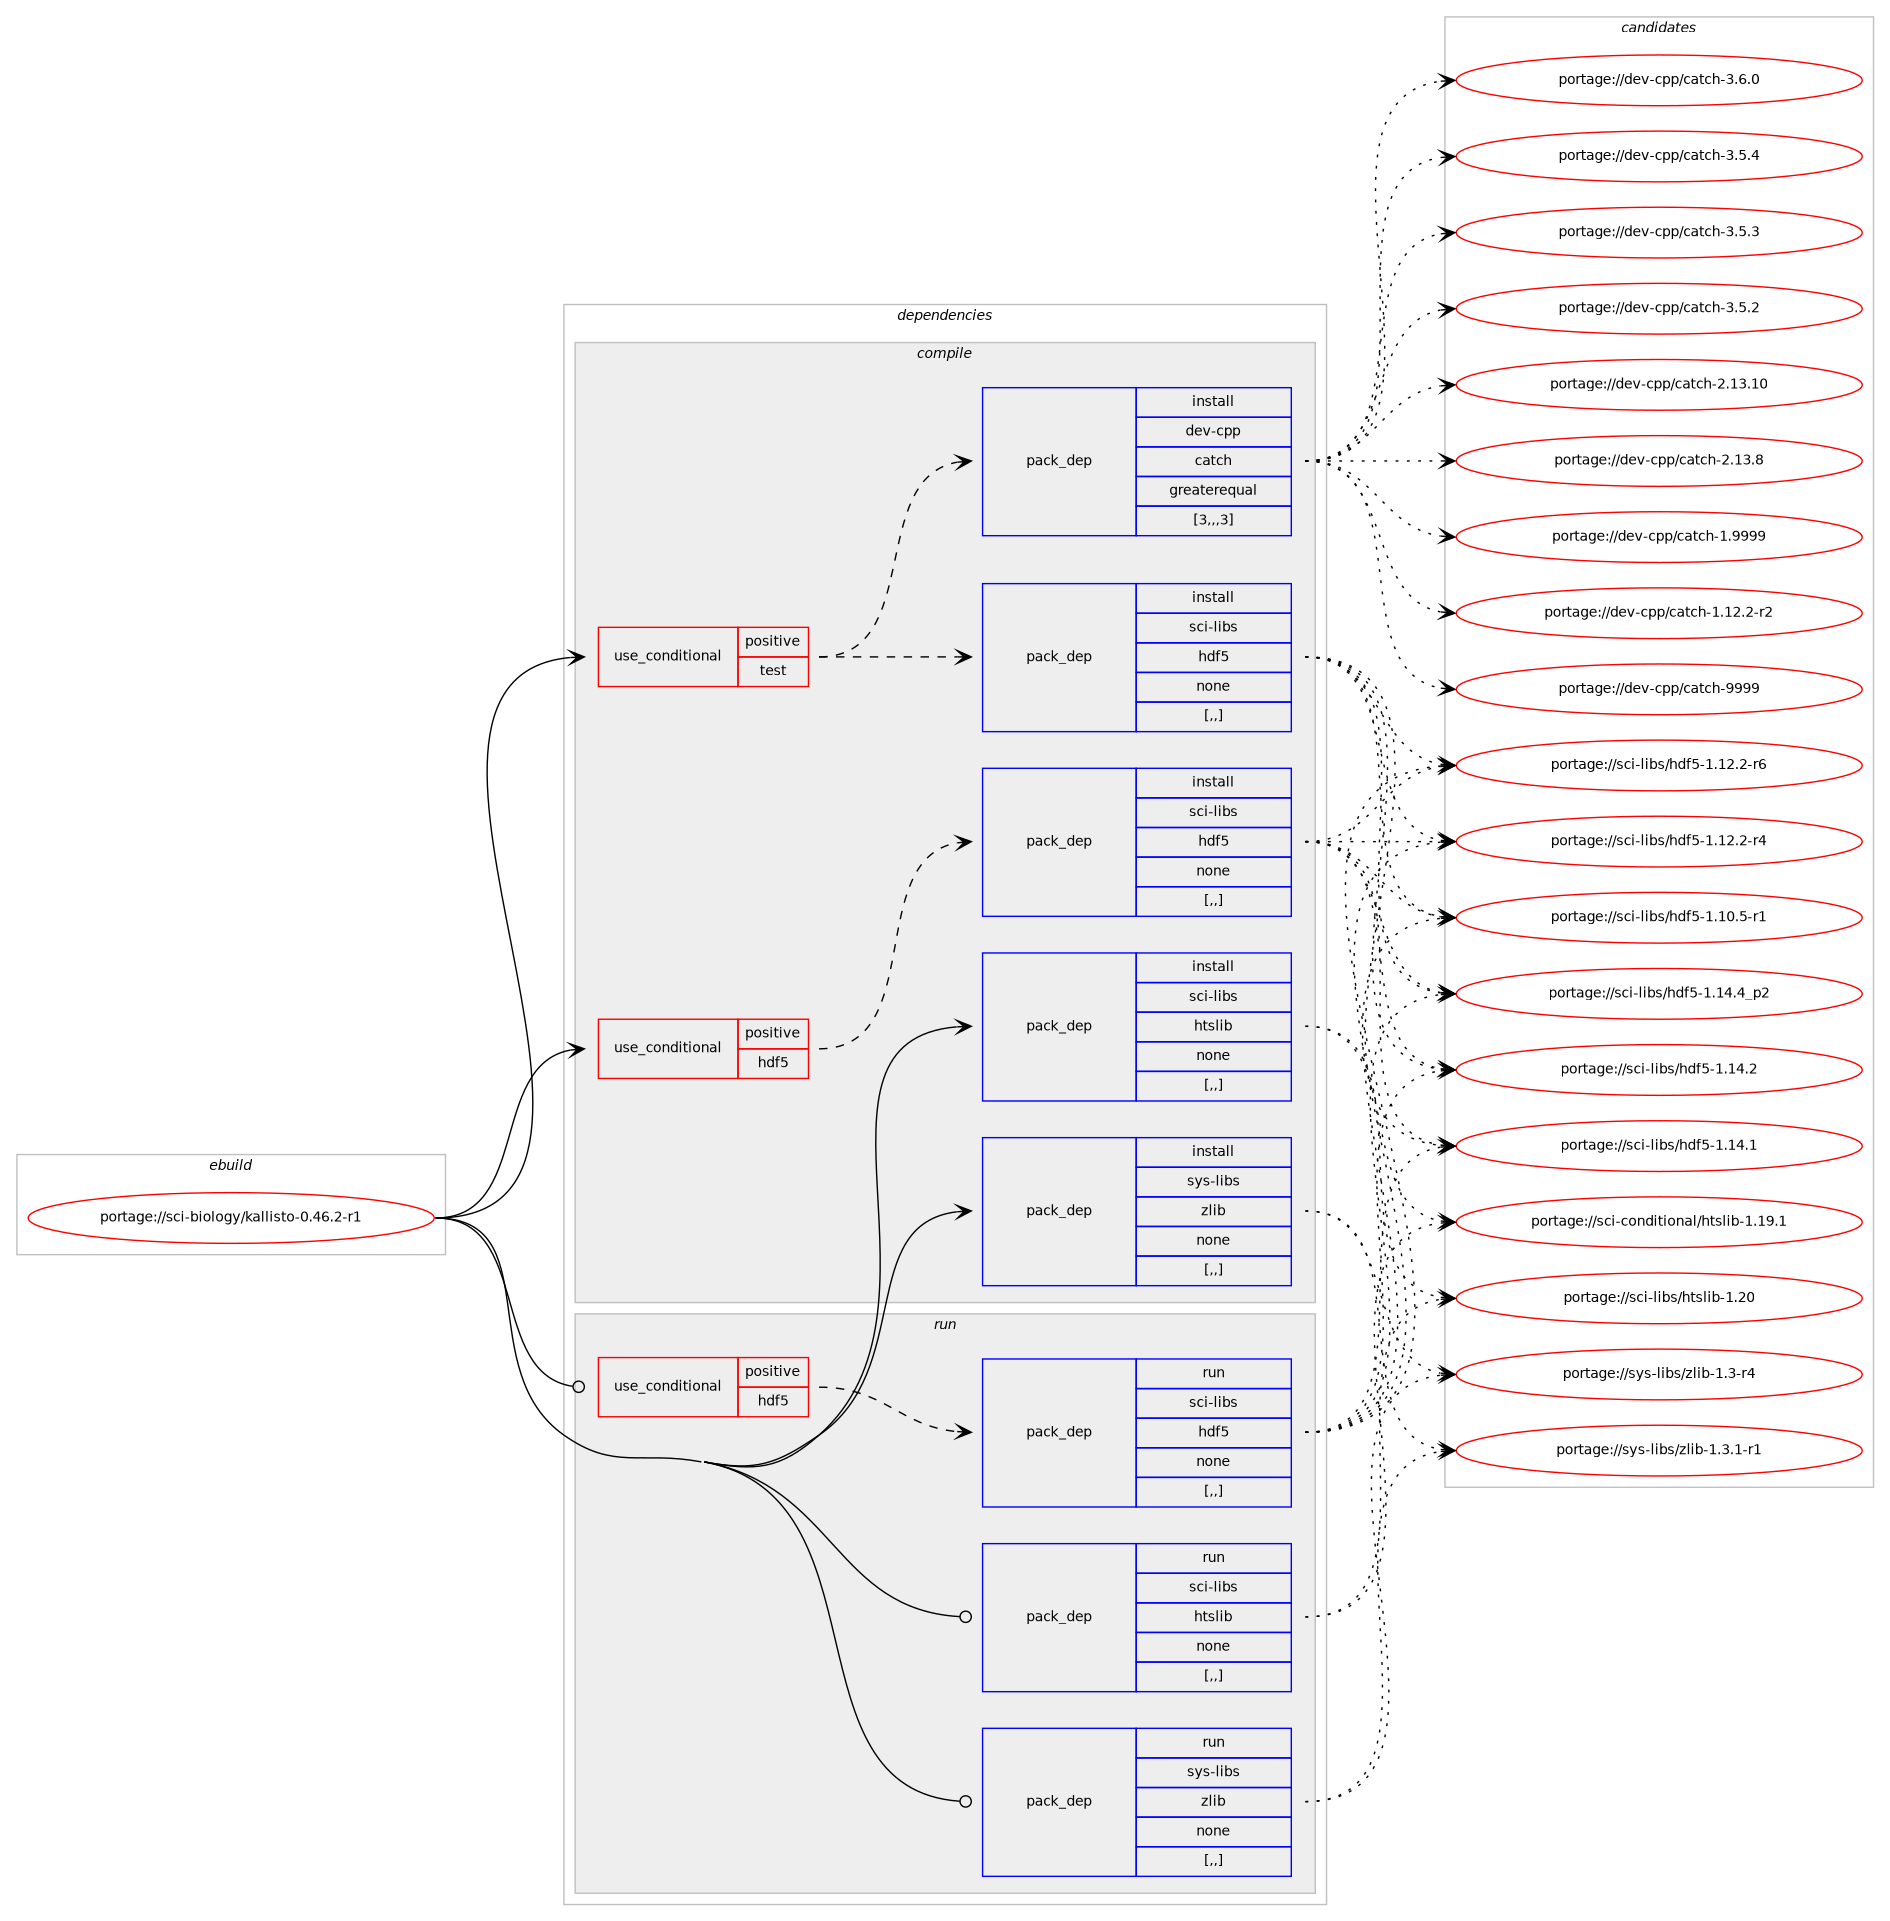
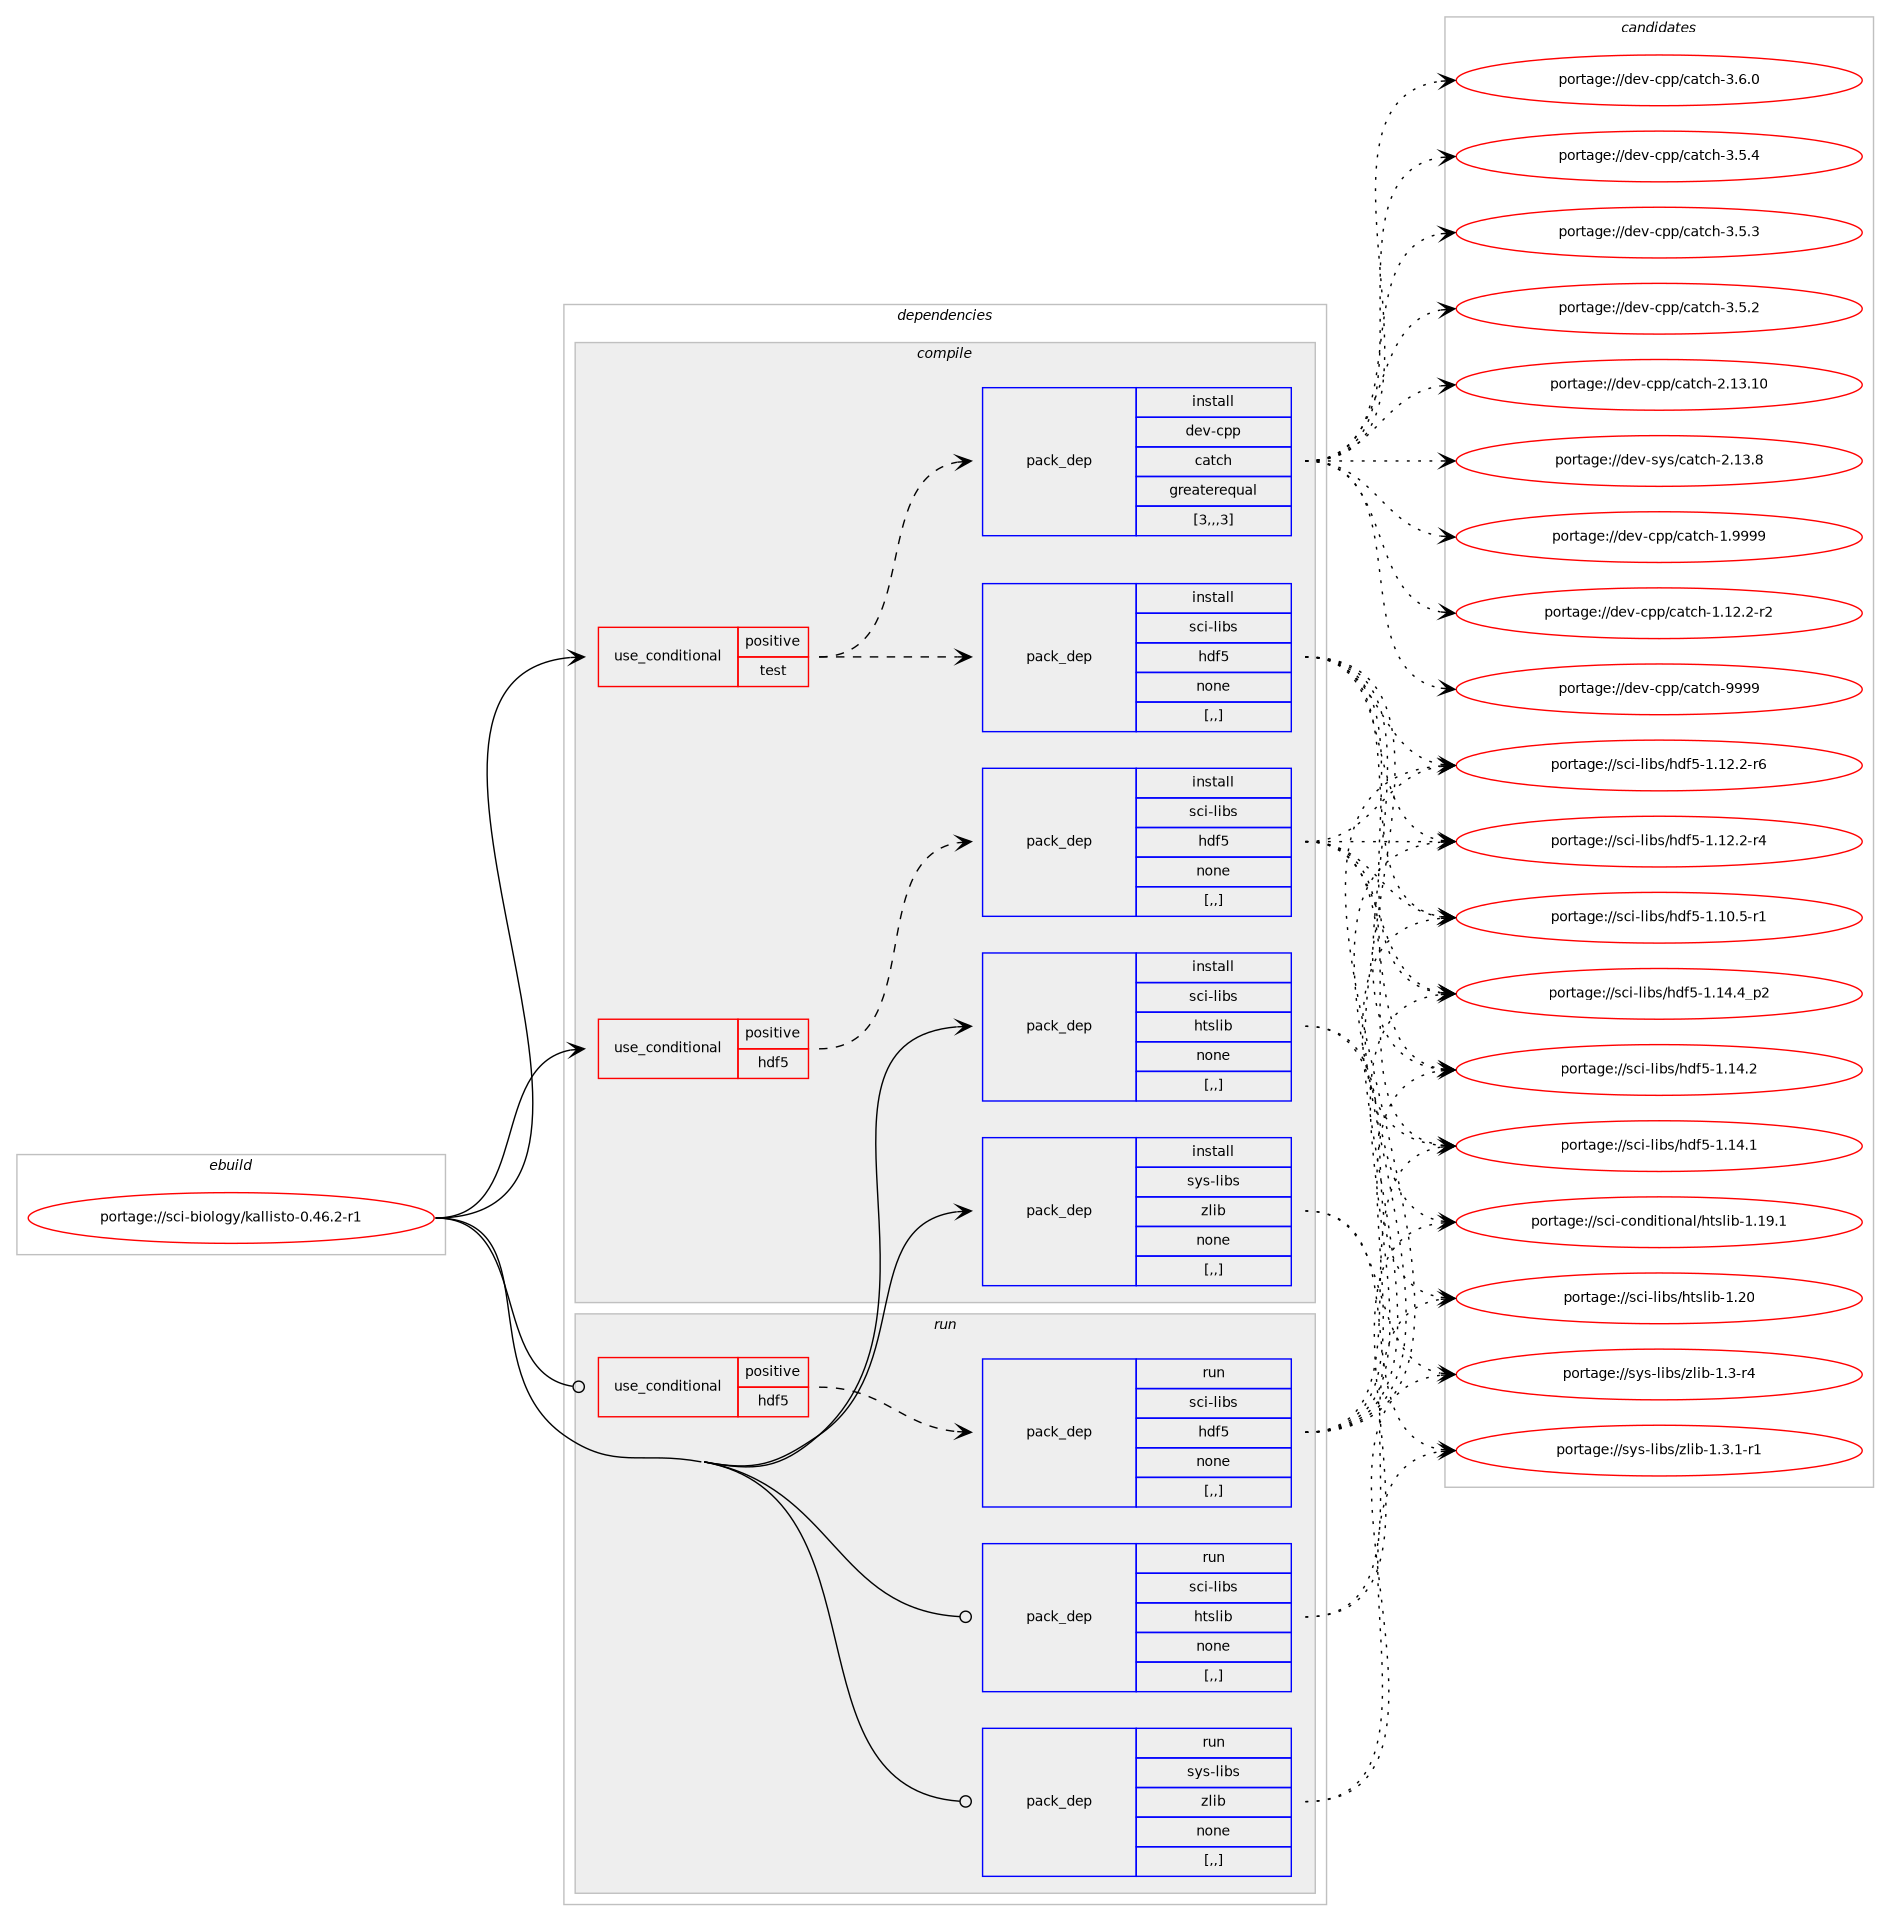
node "portage://dev-cpp/catch-2.13.8": label "portage://dev-cpp/catch-2.13.8" -> "portage://dev-sys/catch-2.13.8"
